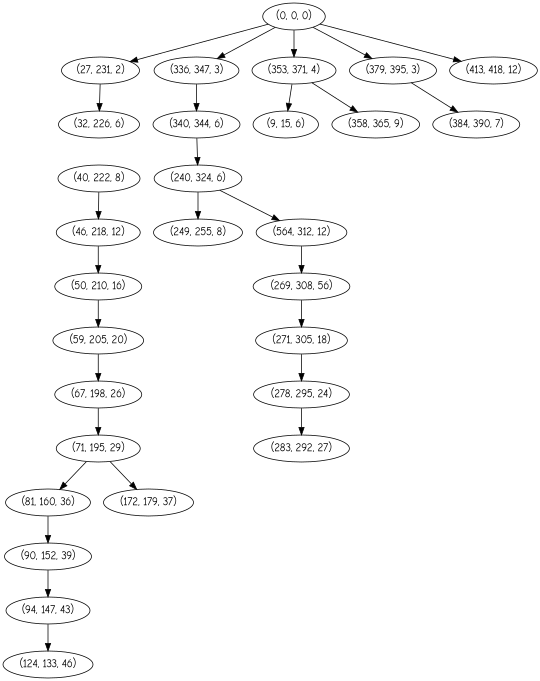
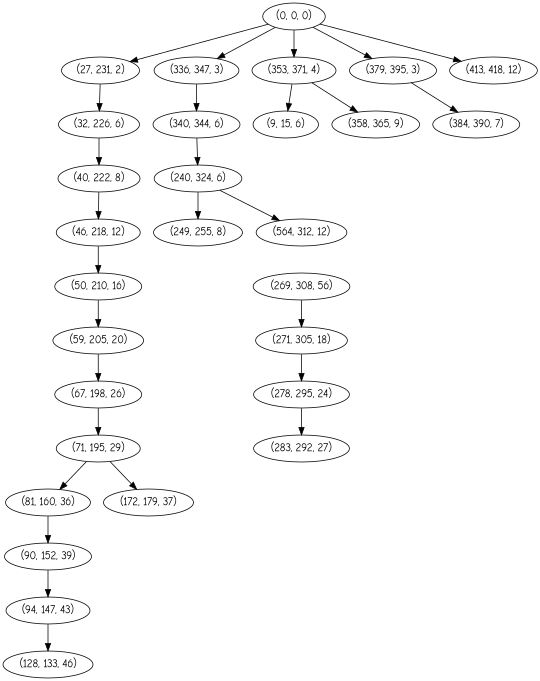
edge "(32, 226, 6)" -> "(40, 222, 8)": added
edge "(564, 312, 12)" -> "(269, 308, 56)": removed
node "(124, 133, 46)": label "(124, 133, 46)" -> "(128, 133, 46)"
